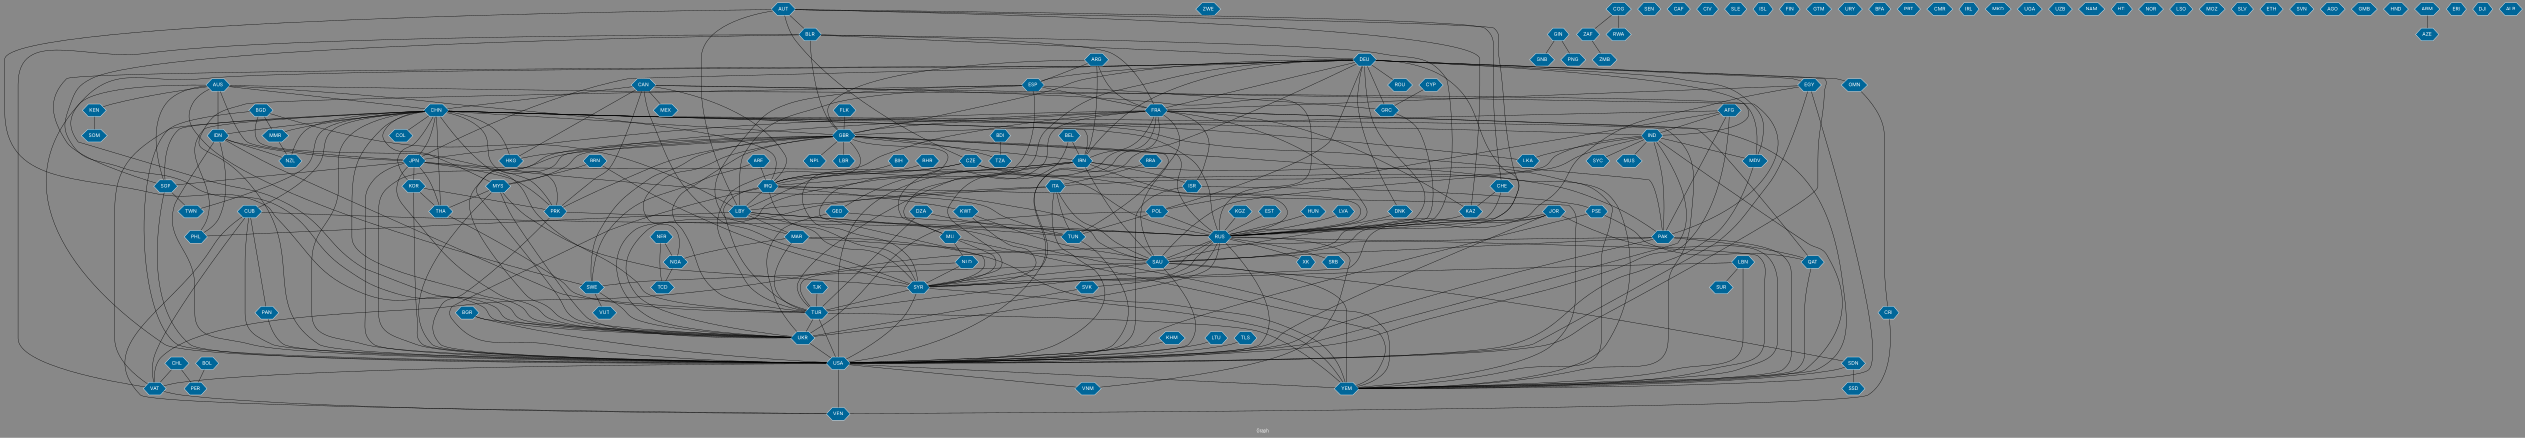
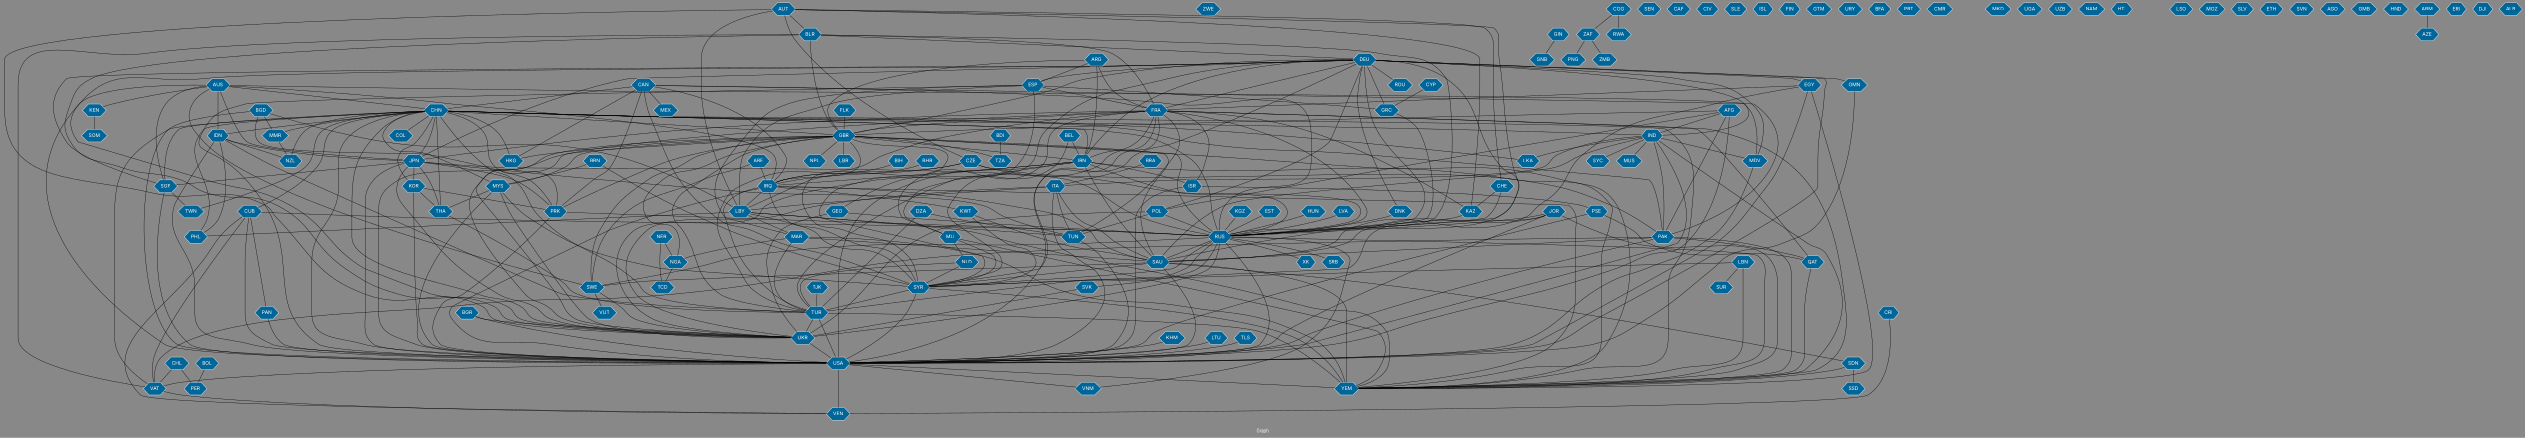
node "IRL": removed
node "NOR": removed
edge "GIN" -- "PNG": now "ZAF" -- "PNG"
edge "OMN" -- "CRI": now "OMN" -- "USA"
edge "RUS" -- "SWE": added
